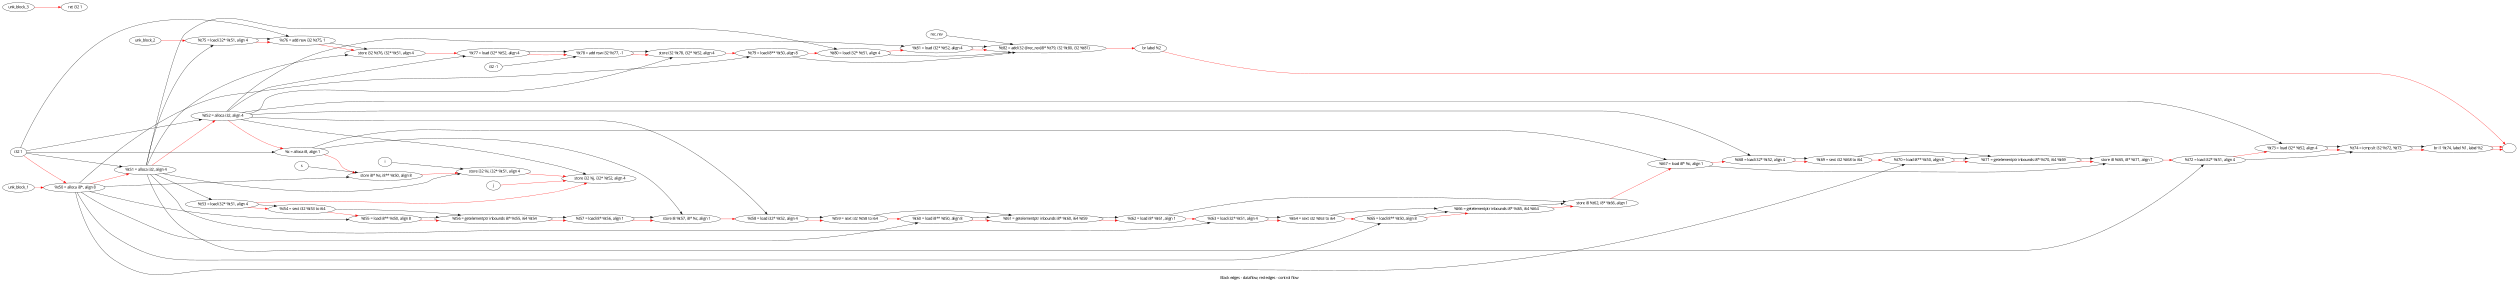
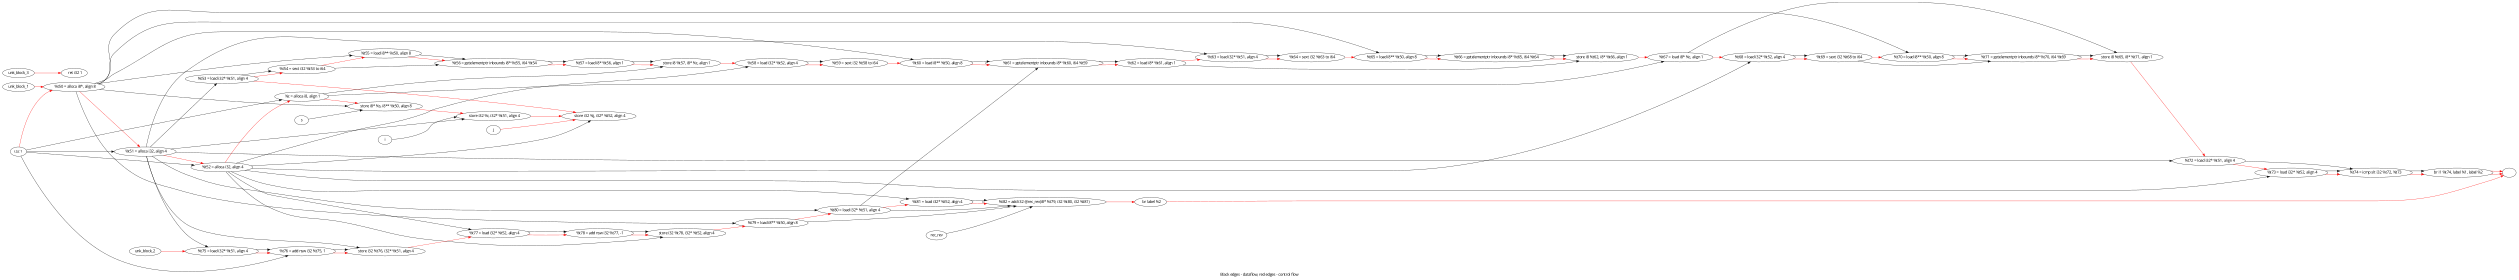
node "i32 -1": removed
edge "%t64 = sext i32 %t63 to i64" -> "%t66 = getelementptr inbounds i8* %t65, i64 %t64": removed
edge "%t59 = sext i32 %t58 to i64" -> "%t61 = getelementptr inbounds i8* %t60, i64 %t59": now "%t80 = load i32* %t51, align 4" -> "%t61 = getelementptr inbounds i8* %t60, i64 %t59"
